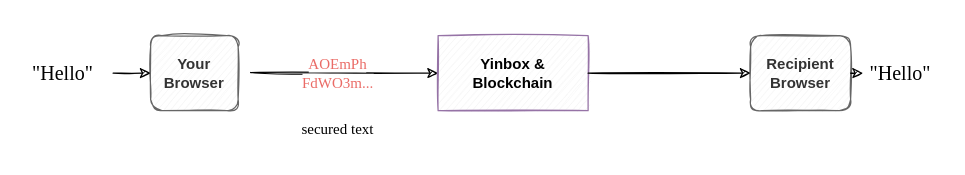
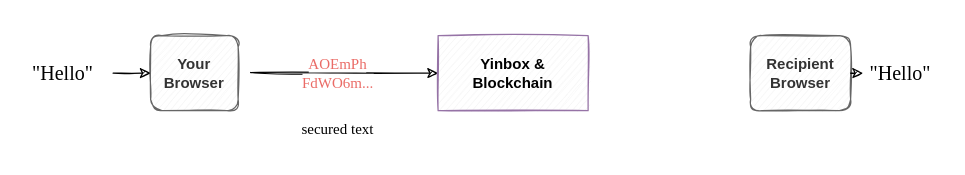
node "AOEmPh FdWO3m...": label "AOEmPh FdWO3m..." -> "AOEmPh FdWO6m..."
edge "Yinbox & Blockchain" -> "Recipient Browser": removed
